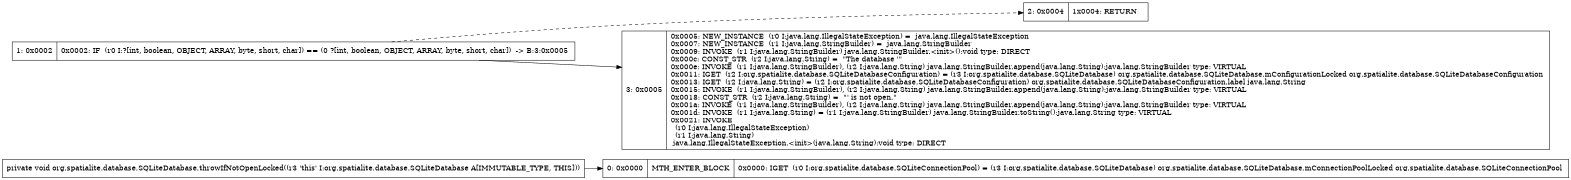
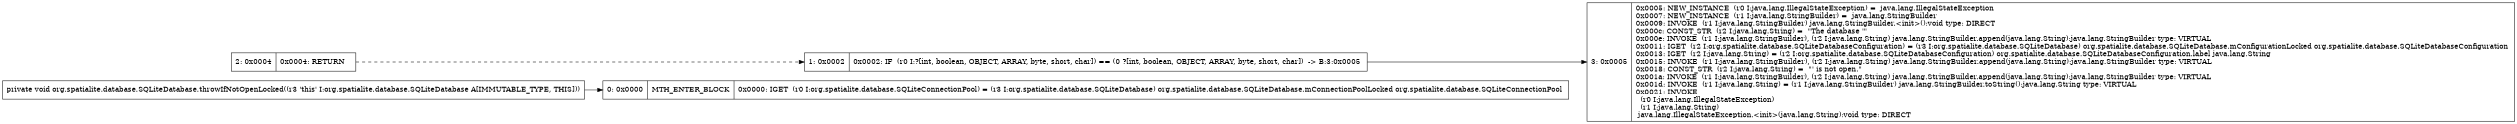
node "2: 0x0004": text "1x0004: RETURN" -> "0x0004: RETURN"
edge "1: 0x0002" -> "2: 0x0004": reversed
